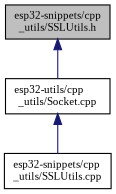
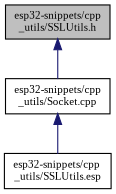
node "esp32-utils/cpp _utils/Socket.cpp": label "esp32-utils/cpp _utils/Socket.cpp" -> "esp32-snippets/cpp _utils/Socket.cpp"
node "esp32-snippets/cpp _utils/SSLUtils.cpp": label "esp32-snippets/cpp _utils/SSLUtils.cpp" -> "esp32-snippets/cpp _utils/SSLUtils.esp"
